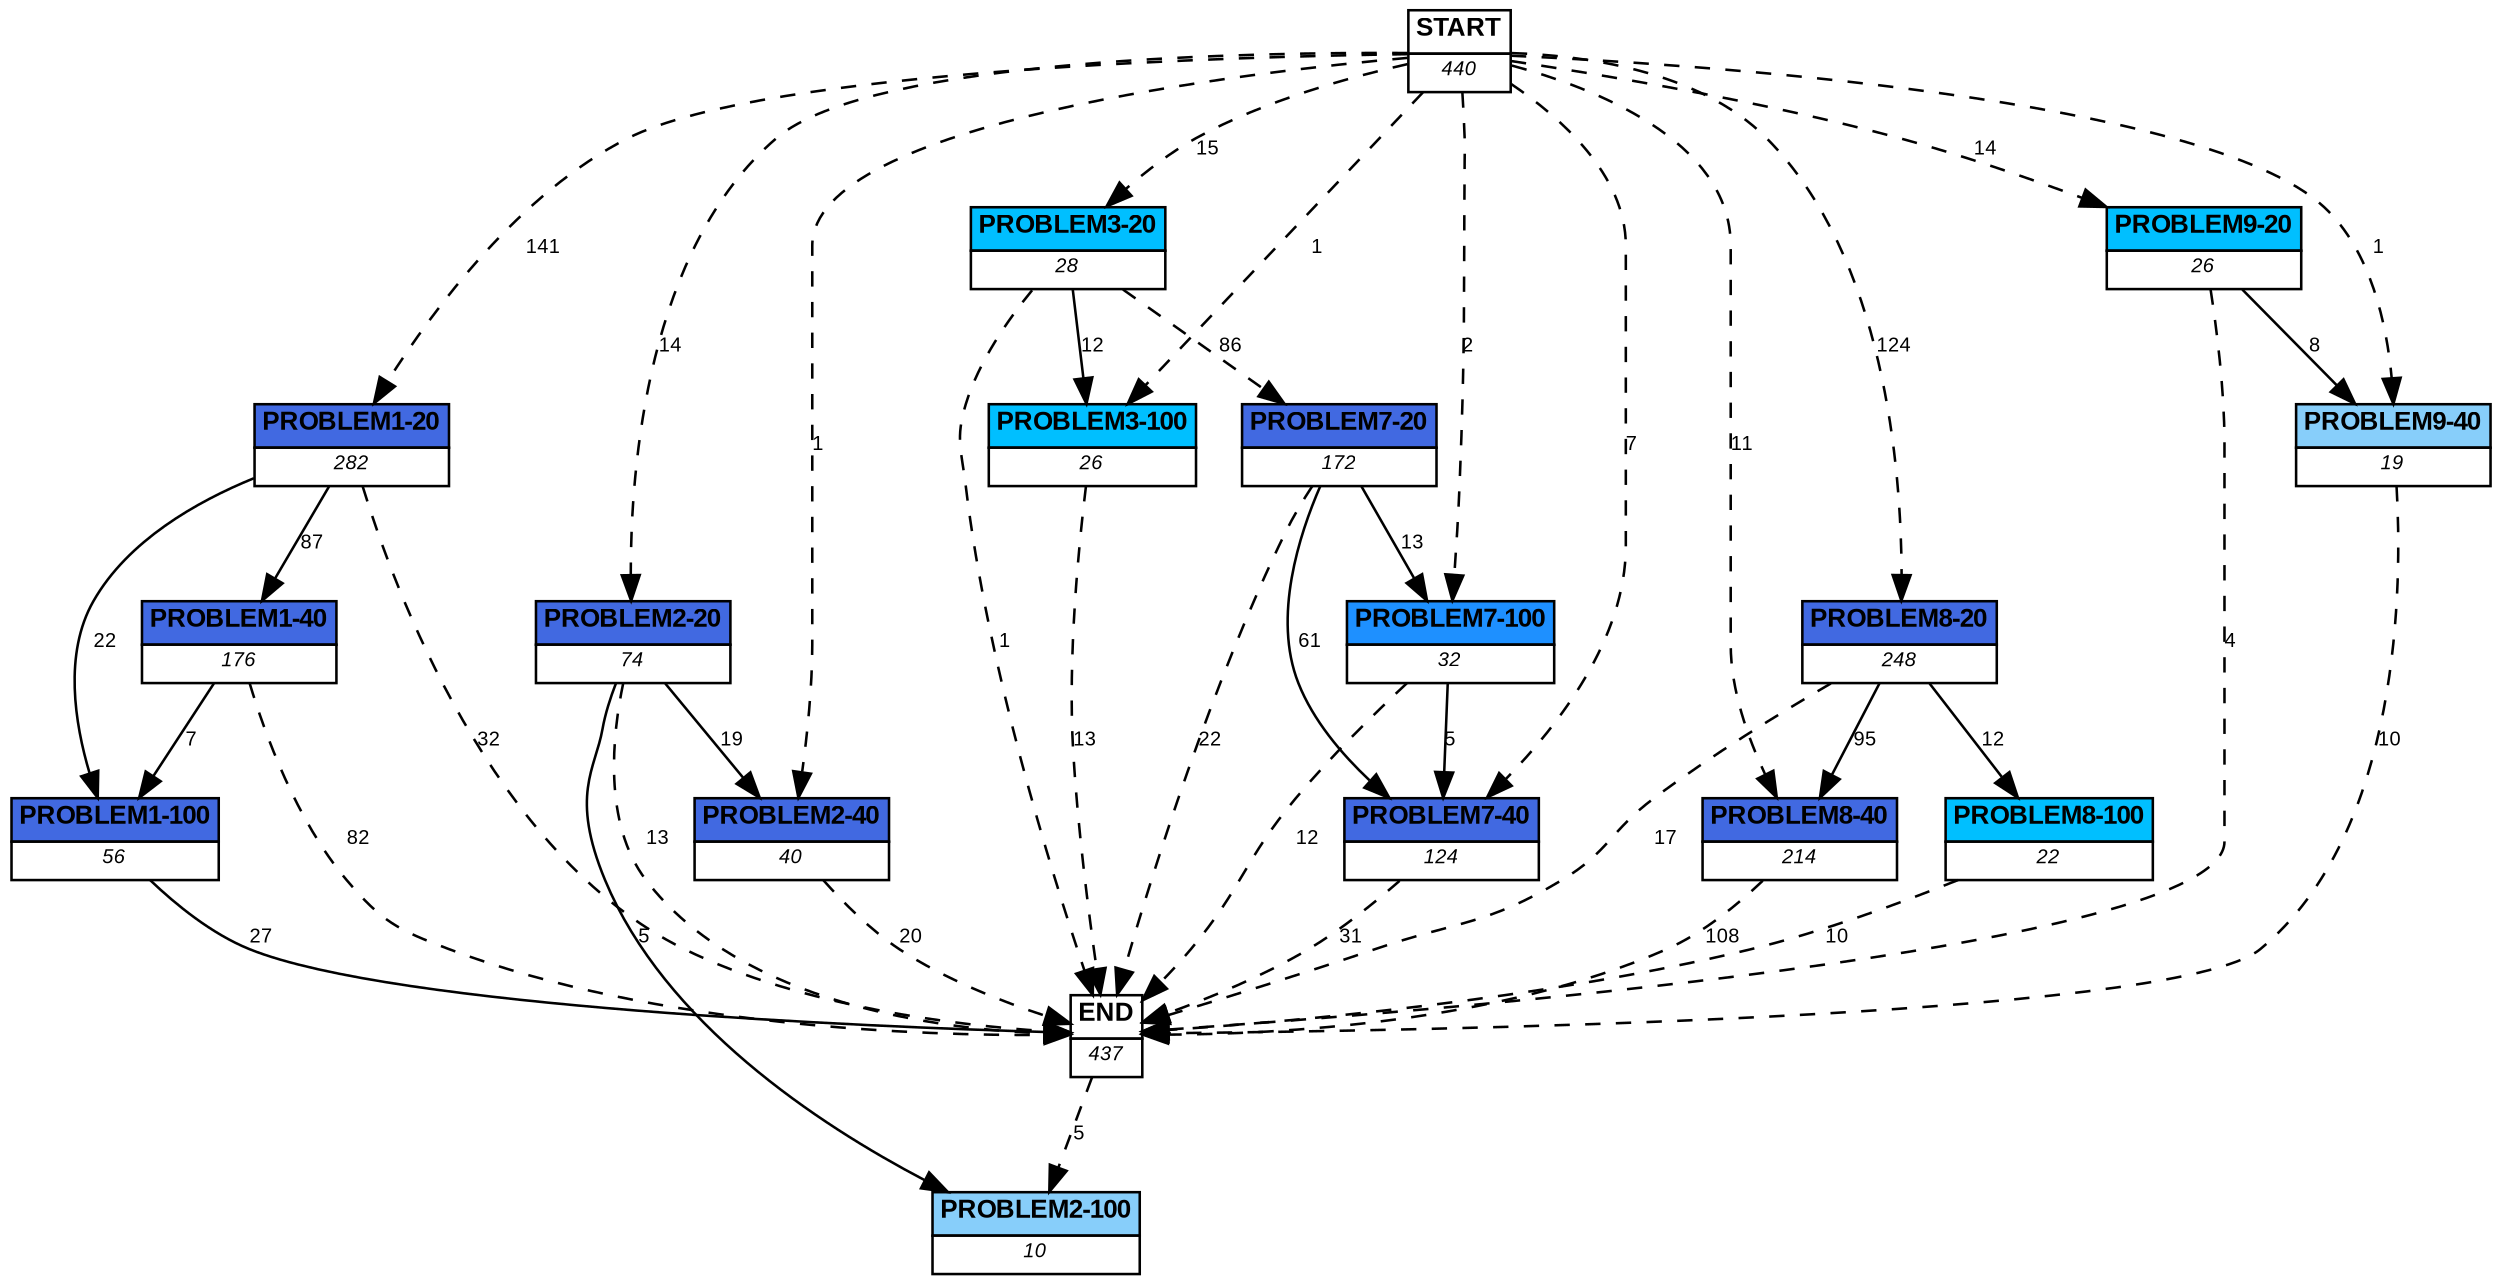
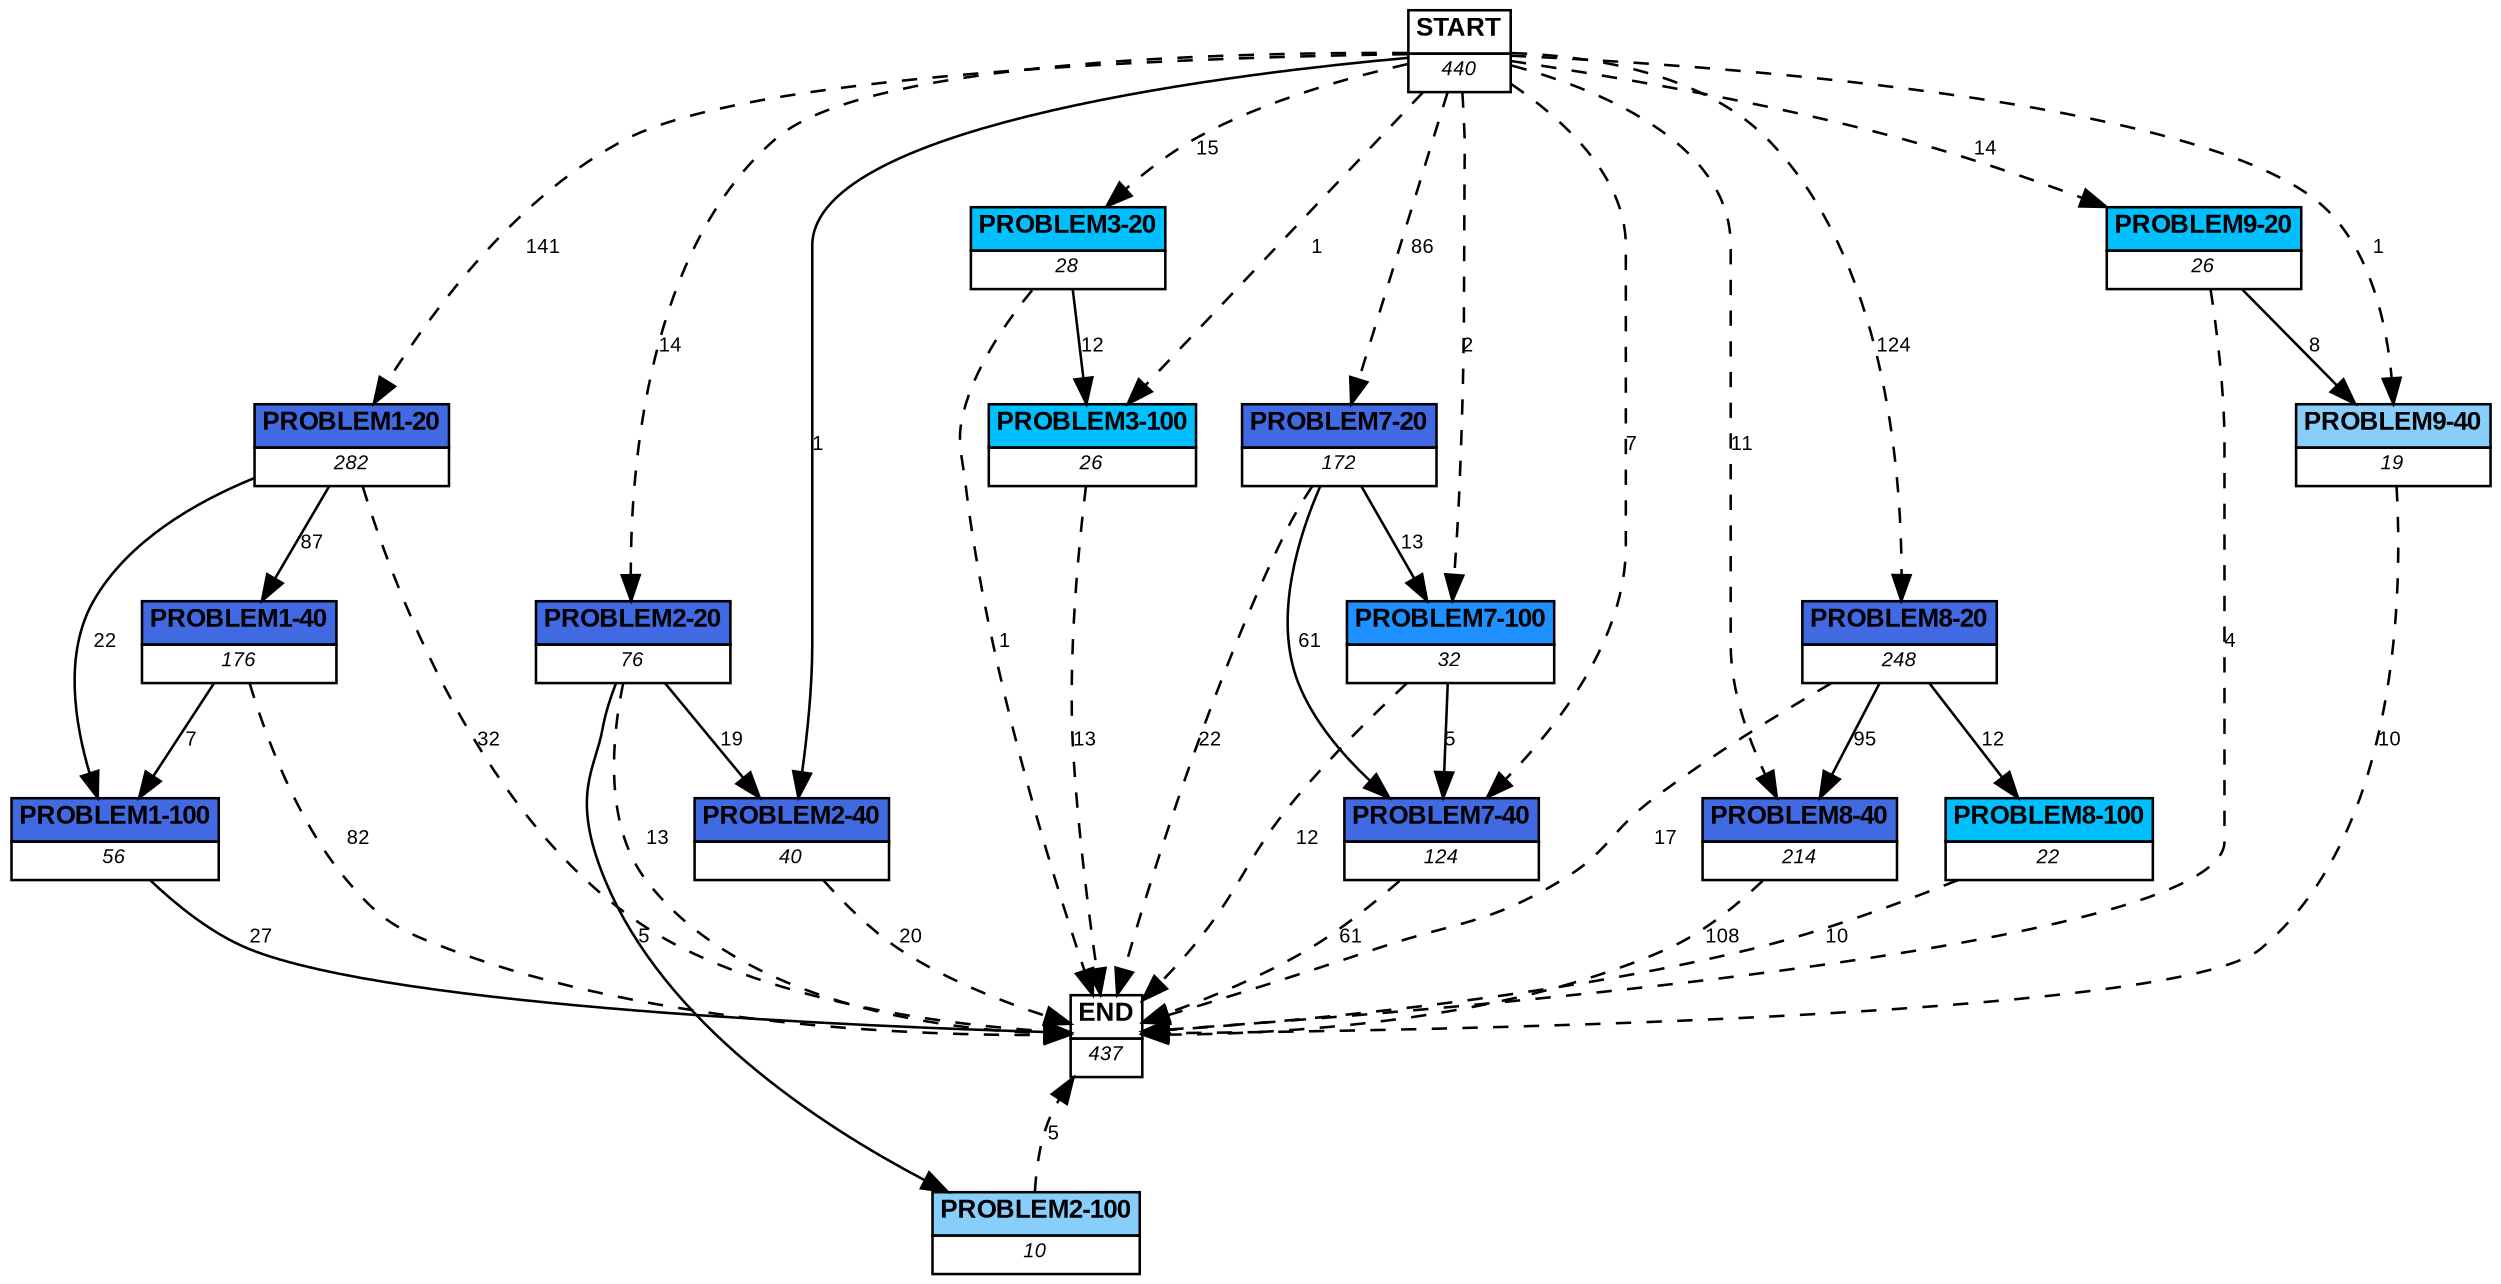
edge "START" -> "PROBLEM2-40": style dashed -> solid
edge "PROBLEM3-20" -> "PROBLEM7-20": now "START" -> "PROBLEM7-20"
node "PROBLEM2-20": text "74" -> "76"
edge "PROBLEM7-40" -> "END": label "31" -> "61"
edge "END" -> "PROBLEM2-100": reversed
